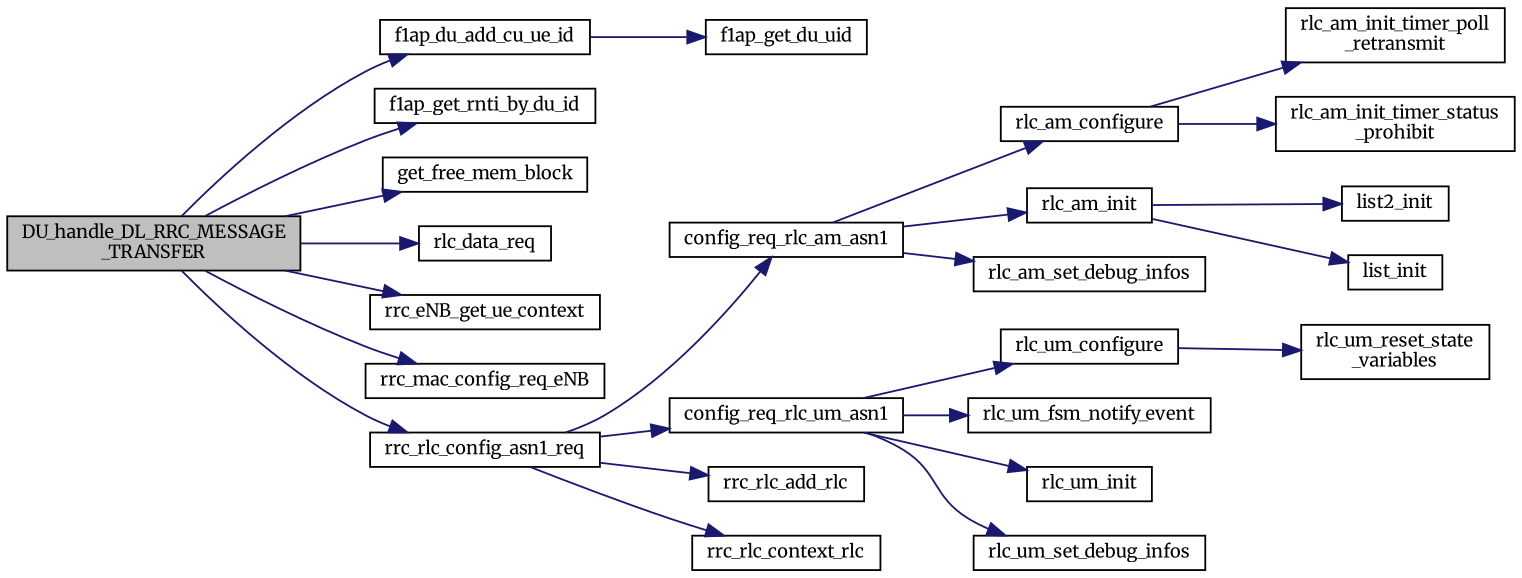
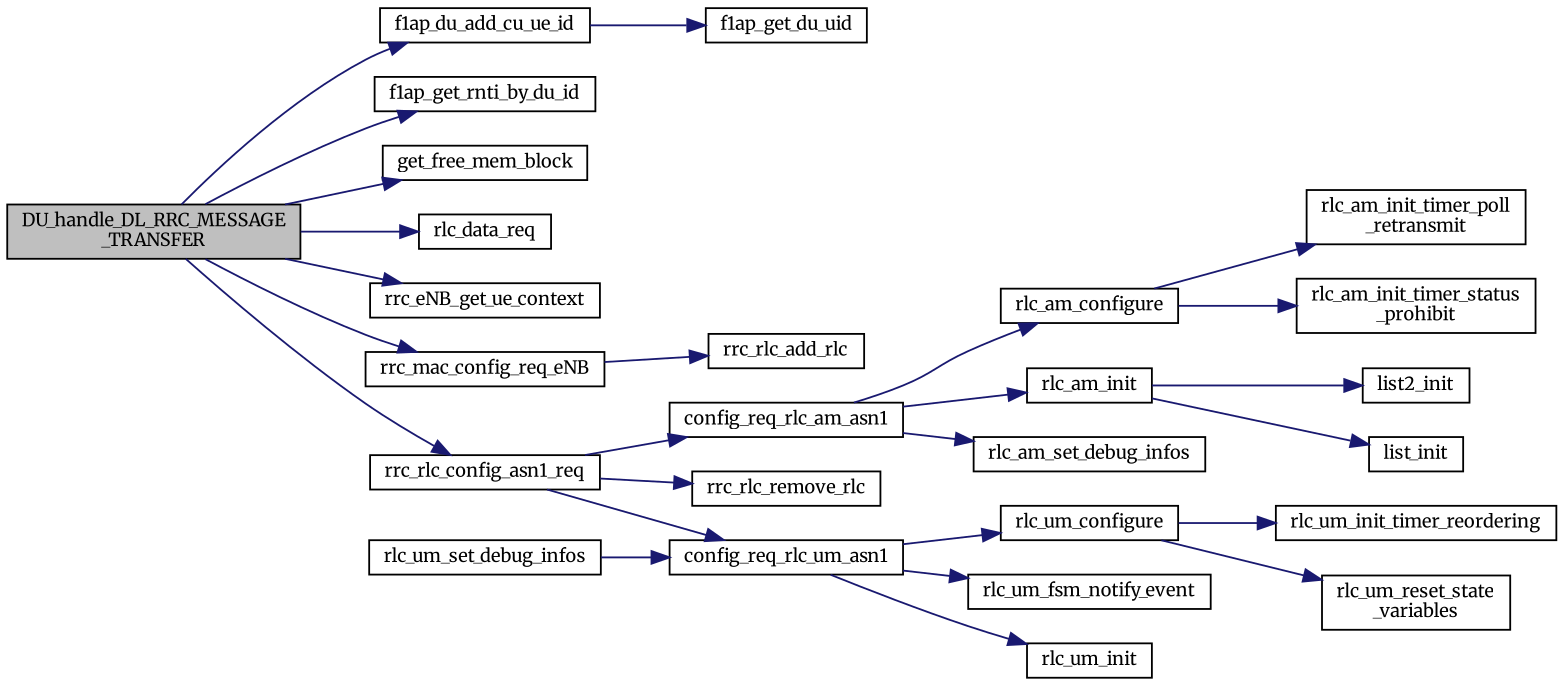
edge "rrc_rlc_config_asn1_req" -> "rrc_rlc_add_rlc": now "rrc_mac_config_req_eNB" -> "rrc_rlc_add_rlc"
edge "config_req_rlc_um_asn1" -> "rlc_um_set_debug_infos": reversed
node "rlc_um_init_timer_reordering": added
node "rrc_rlc_context_rlc": label "rrc_rlc_context_rlc" -> "rrc_rlc_remove_rlc"
